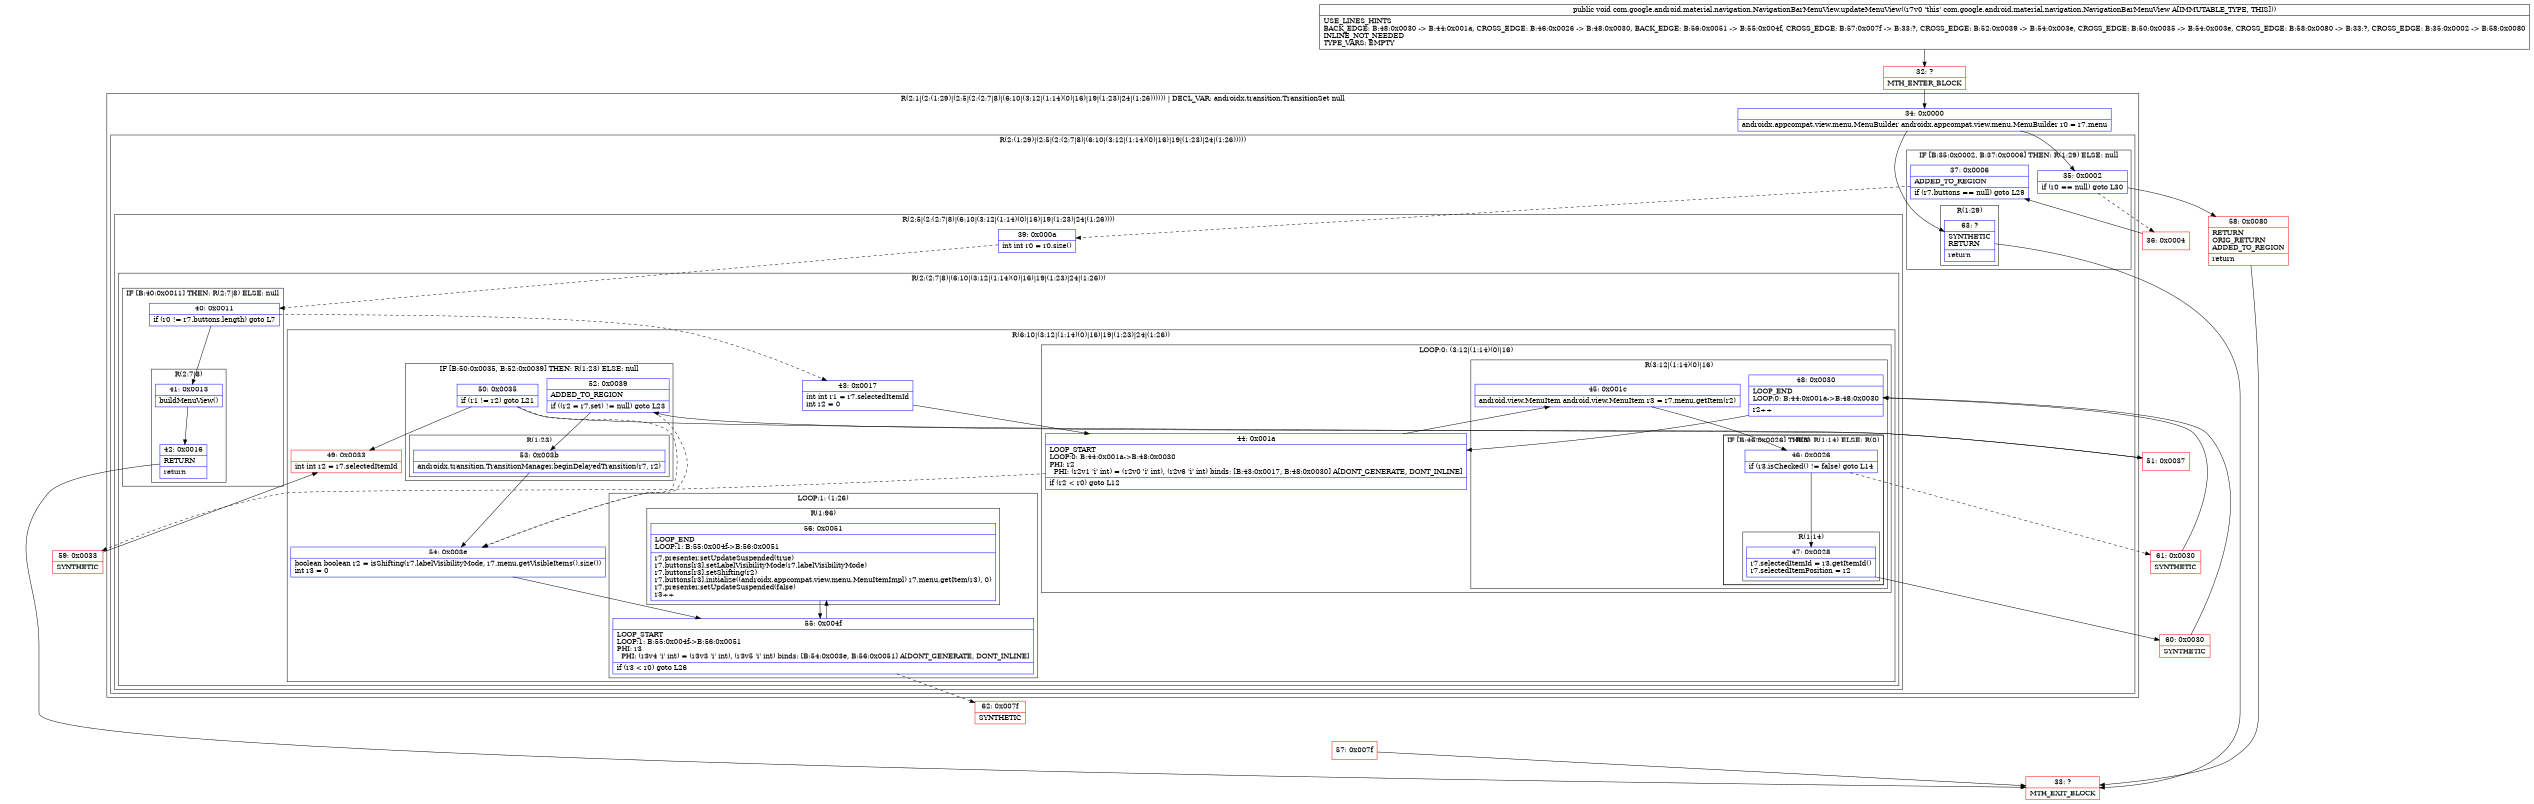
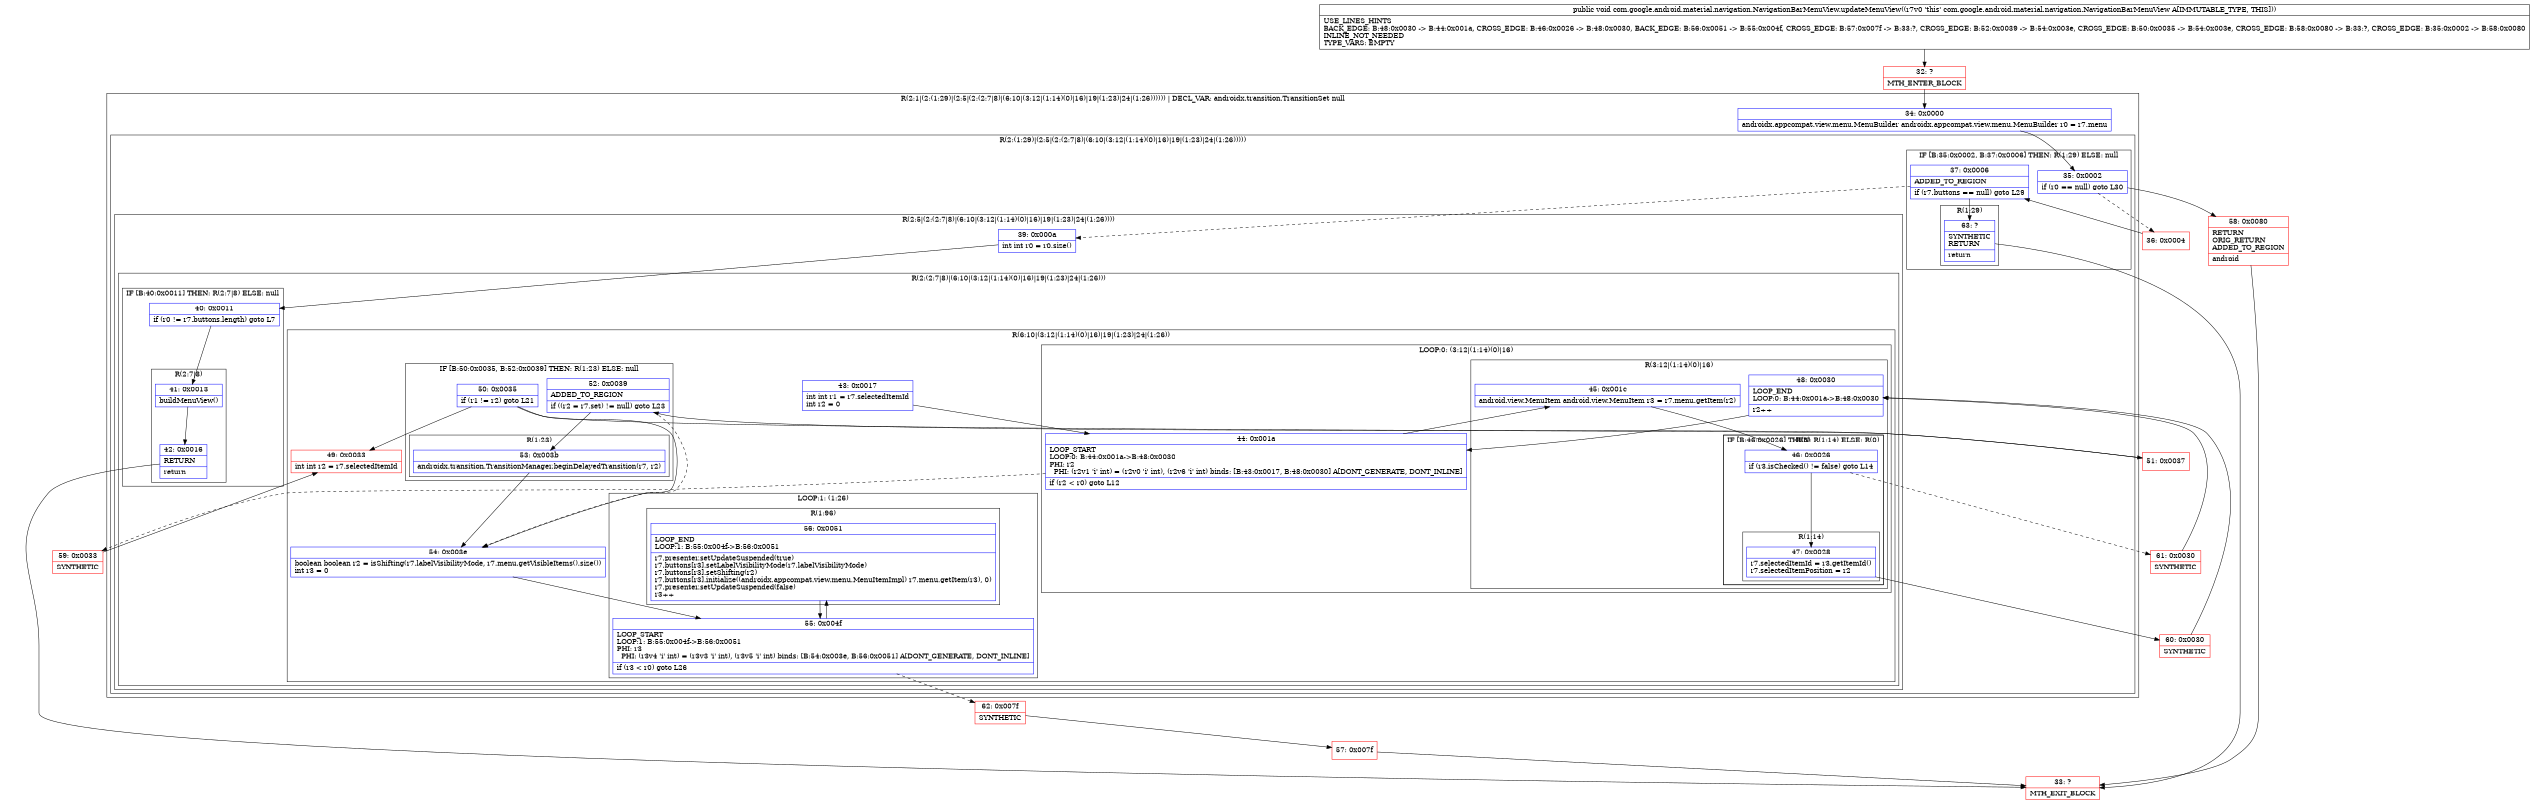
edge "34: 0x0000" -> "63: ?": now "37: 0x0006" -> "63: ?"
node "58: 0x0080": text "return" -> "android"
edge "39: 0x000a" -> "40: 0x0011": style dashed -> solid
edge "40: 0x0011" -> "43: 0x0017": removed
edge "50: 0x0035" -> "54: 0x003e": style dashed -> solid
edge "62: 0x007f" -> "57: 0x007f": added
